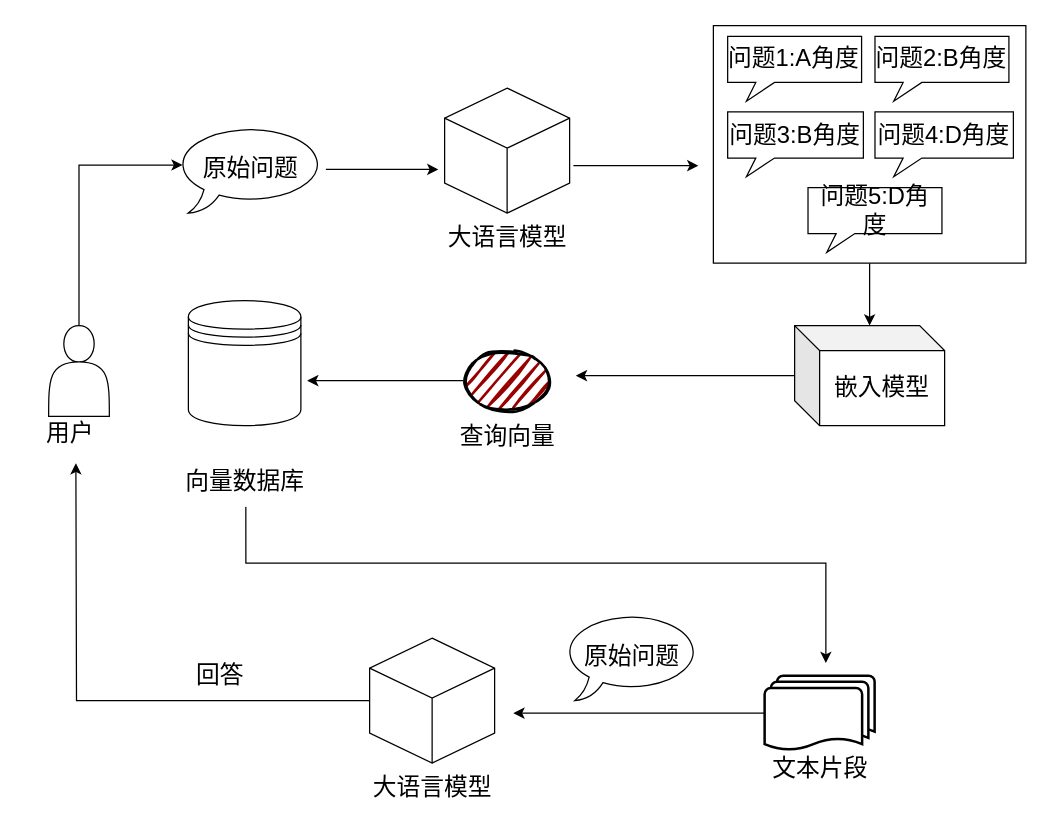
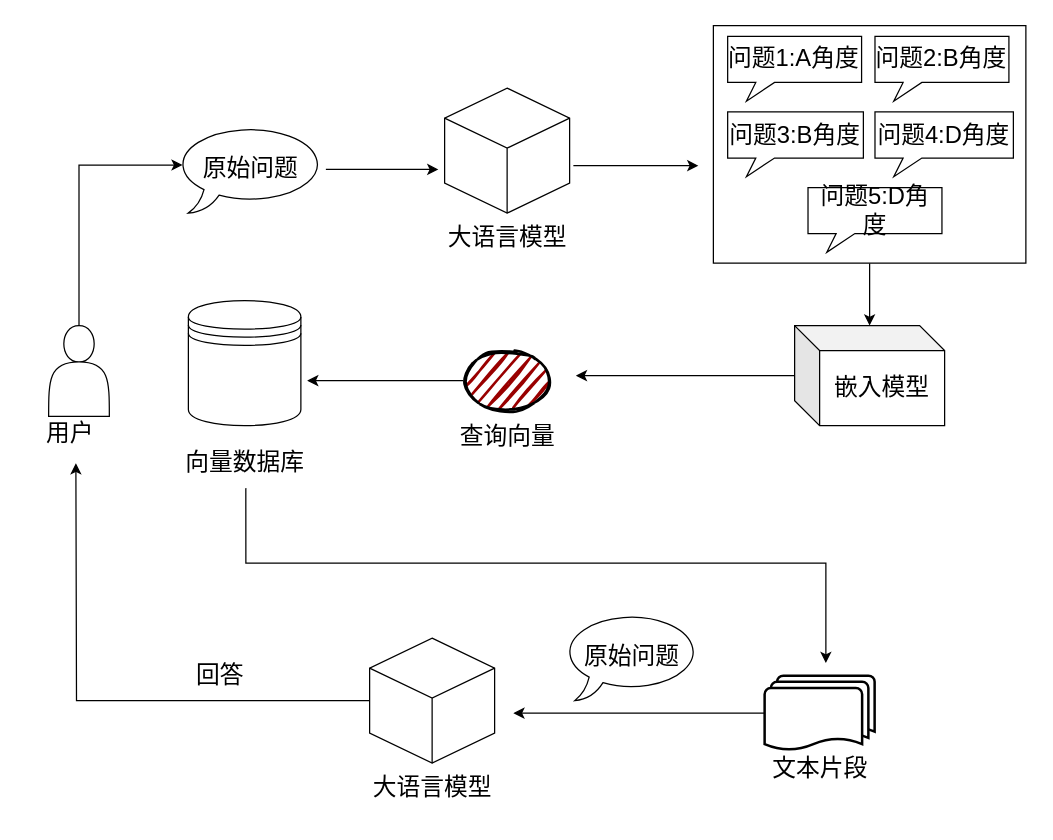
node "向量数据库": moved (244, 482) -> (244, 463)
